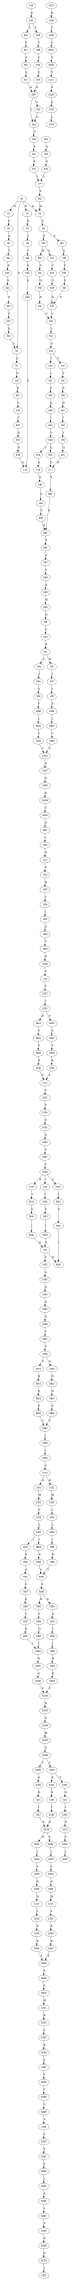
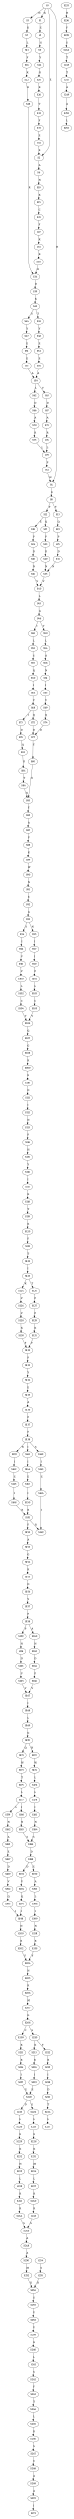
edge "S63" -> "S62": now "S63" -> "S67"
edge "S12" -> "S18": label "M" -> "E"
edge "S34" -> "S39": added, label "D"
edge "S252" -> "S254": now "S252" -> "S256"
